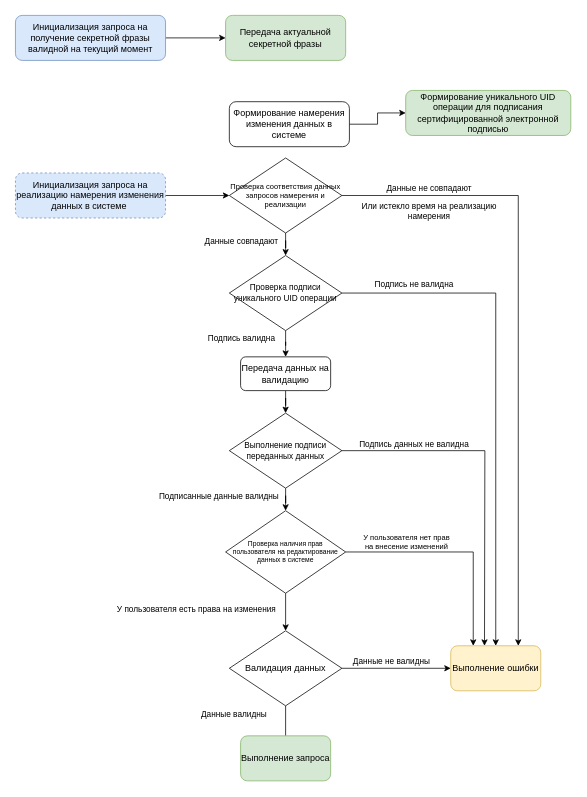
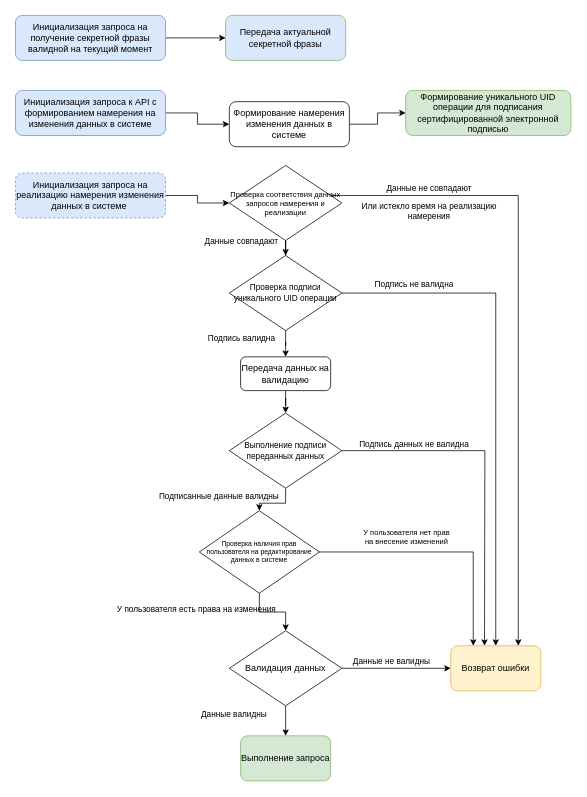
node "Передача актуальной секретной фразы": fillcolor #d5e8d4 -> #dae8fc
node "Инициализация запроса к API с формированием намерения на изменения данных в системе": added
edge "Инициализация запроса к API с формированием намерения на изменения данных в системе" -> "Формирование намерения изменения данных в системе": added
node "Проверка соответствия данных запросов намерения и реализации": moved (285, 195) -> (285, 203)
node "Проверка наличия прав пользователя на редактирование данных в системе": moved (285, 552) -> (259, 552)
node "Выполнение ошибки": label "Выполнение ошибки" -> "Возврат ошибки"
edge "Валидация данных" -- "Выполнение запроса": arrowhead none -> classic
